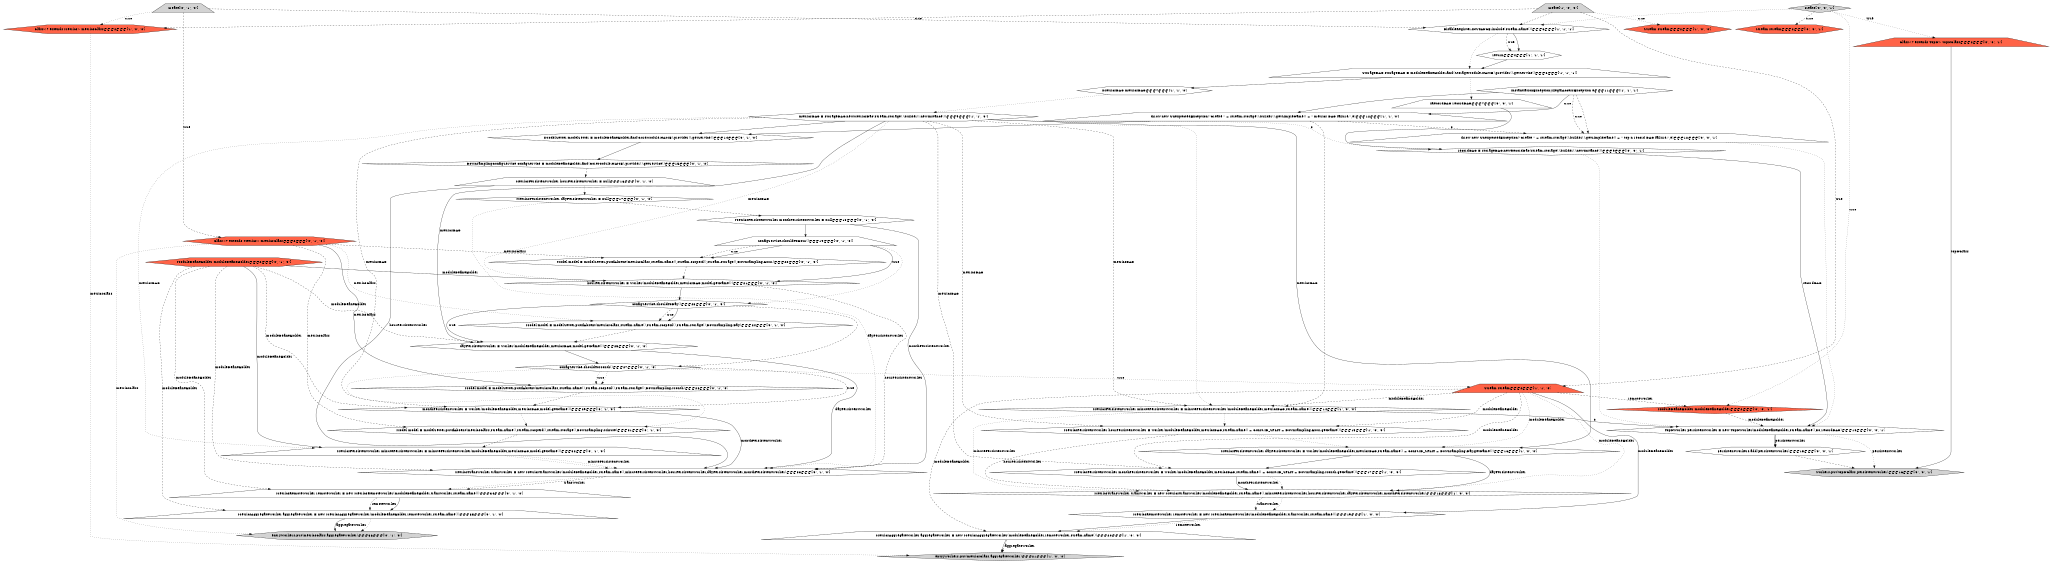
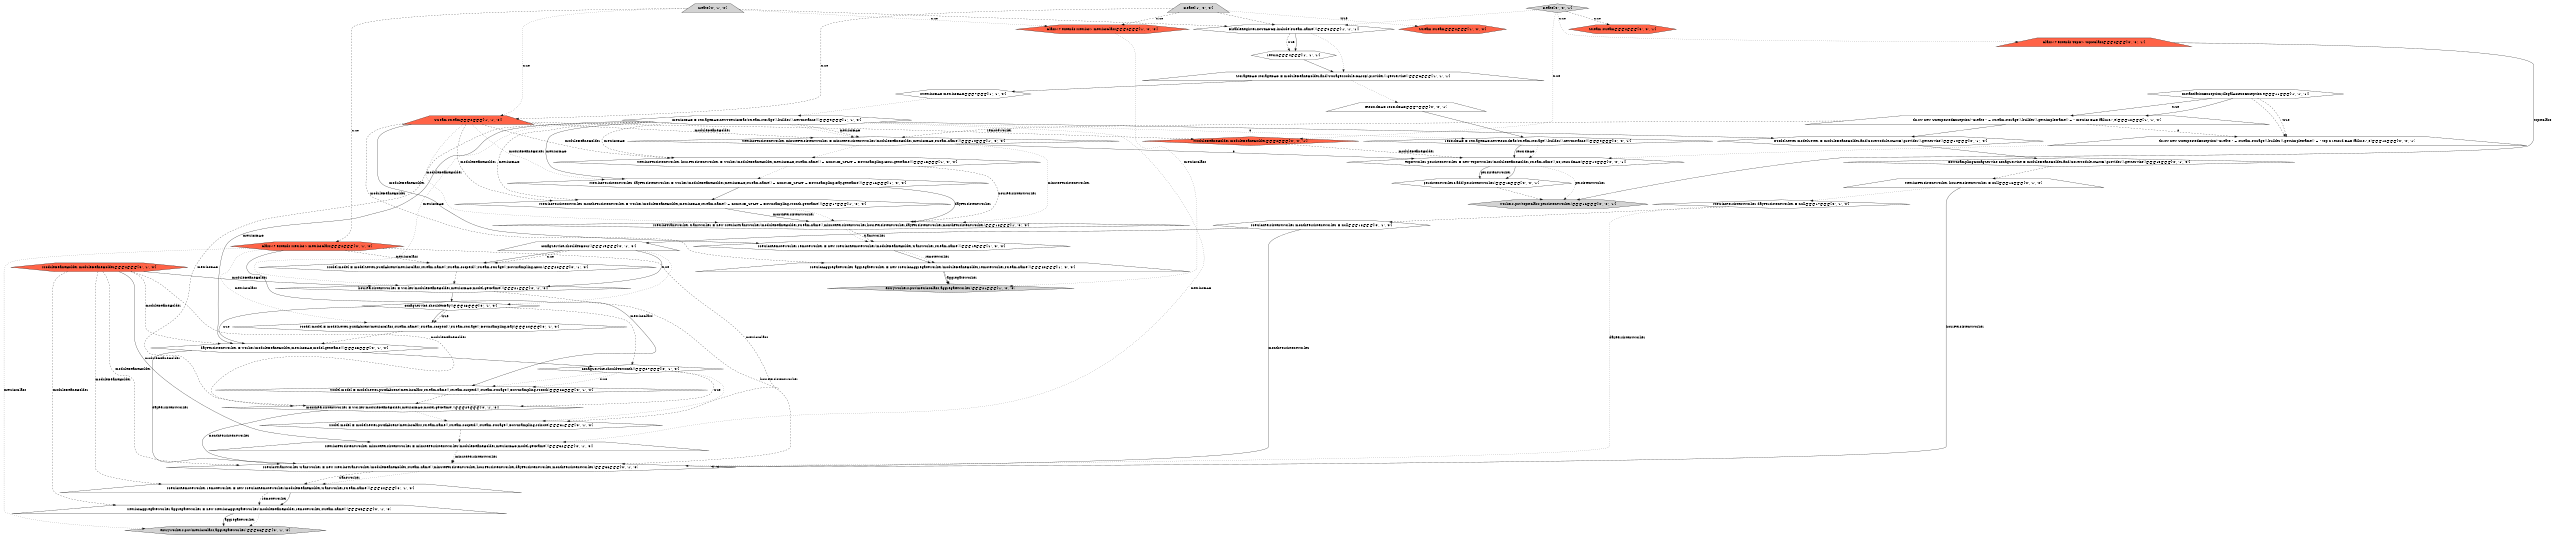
edge "configService.shouldToMonth()@@@27@@@['0', '1', '0']" -> "Stream stream@@@2@@@['1', '1', '0']": now "create['0', '1', '0']" -> "Stream stream@@@2@@@['1', '1', '0']"
